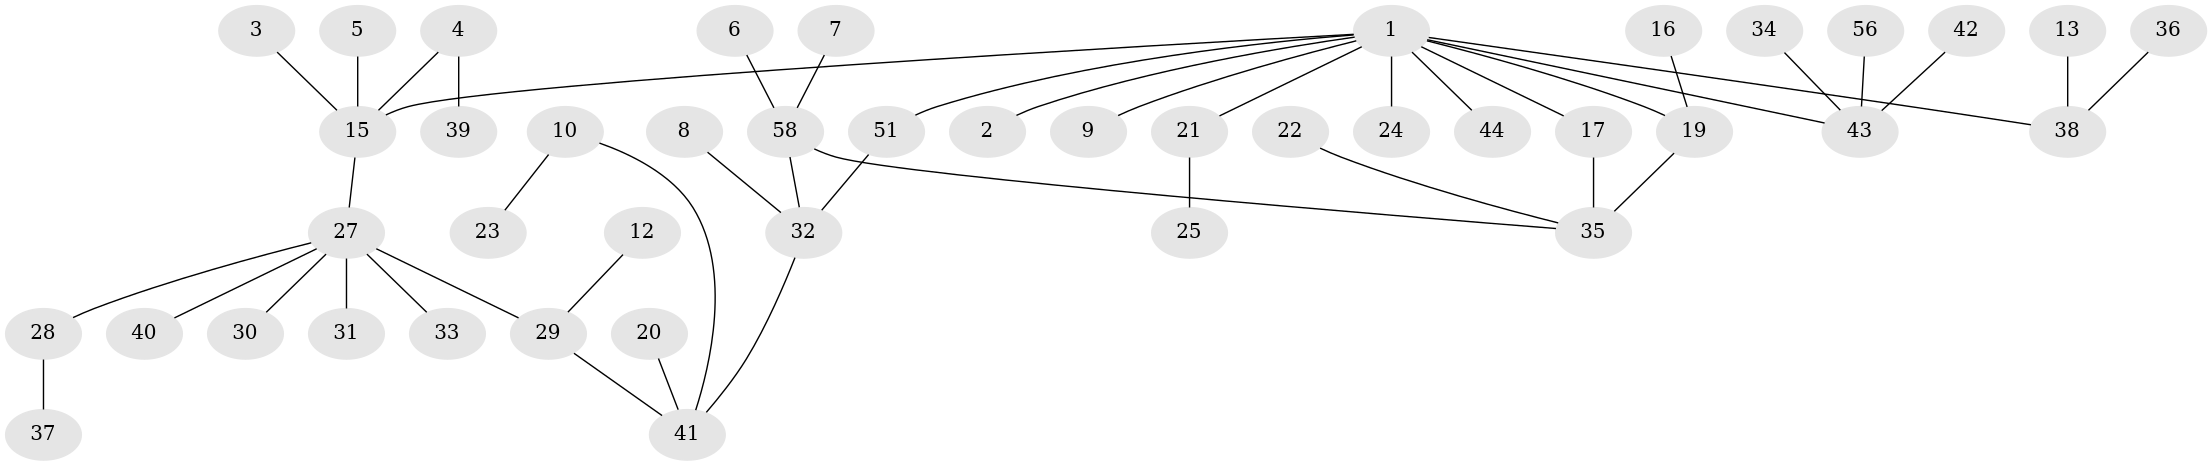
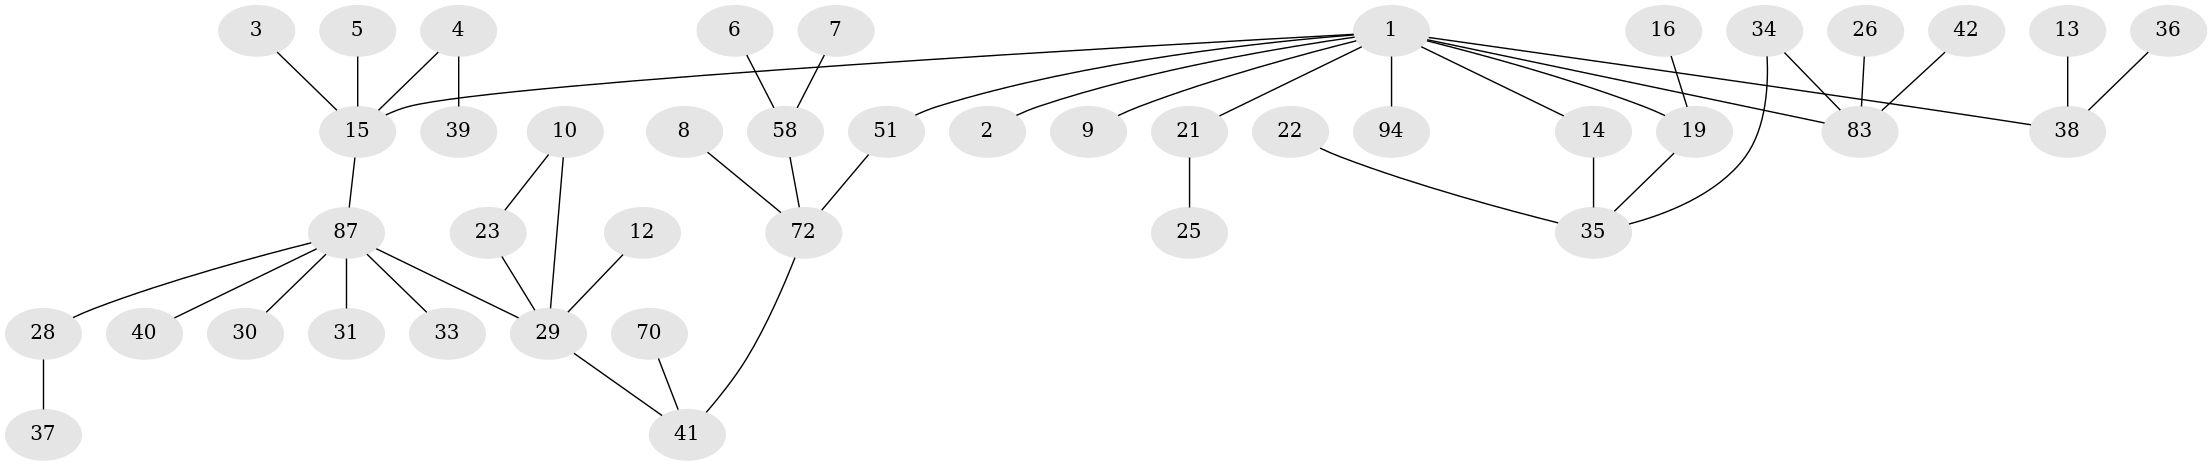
node "56": label "56" -> "26"
node "24": label "24" -> "94"
node "44": removed
node "17": label "17" -> "14"
node "43": label "43" -> "83"
edge "58" -- "35": now "34" -- "35"
node "27": label "27" -> "87"
node "32": label "32" -> "72"
edge "10" -- "41": now "10" -- "29"
edge "23" -- "29": added
node "20": label "20" -> "70"
